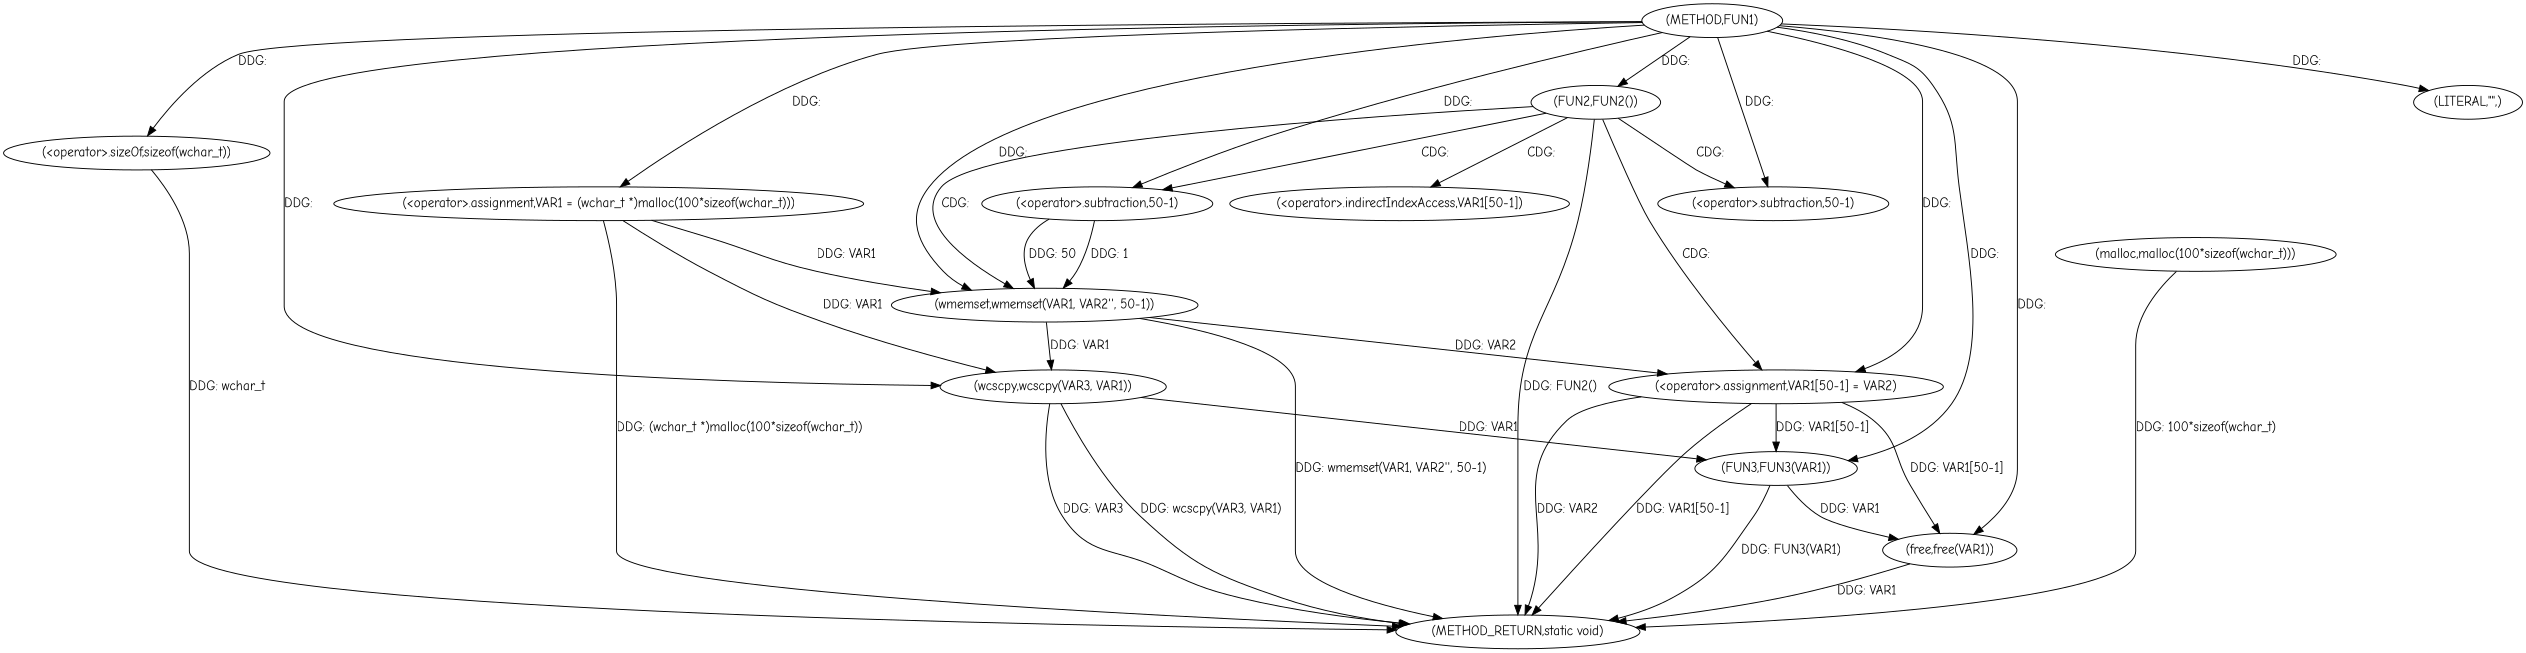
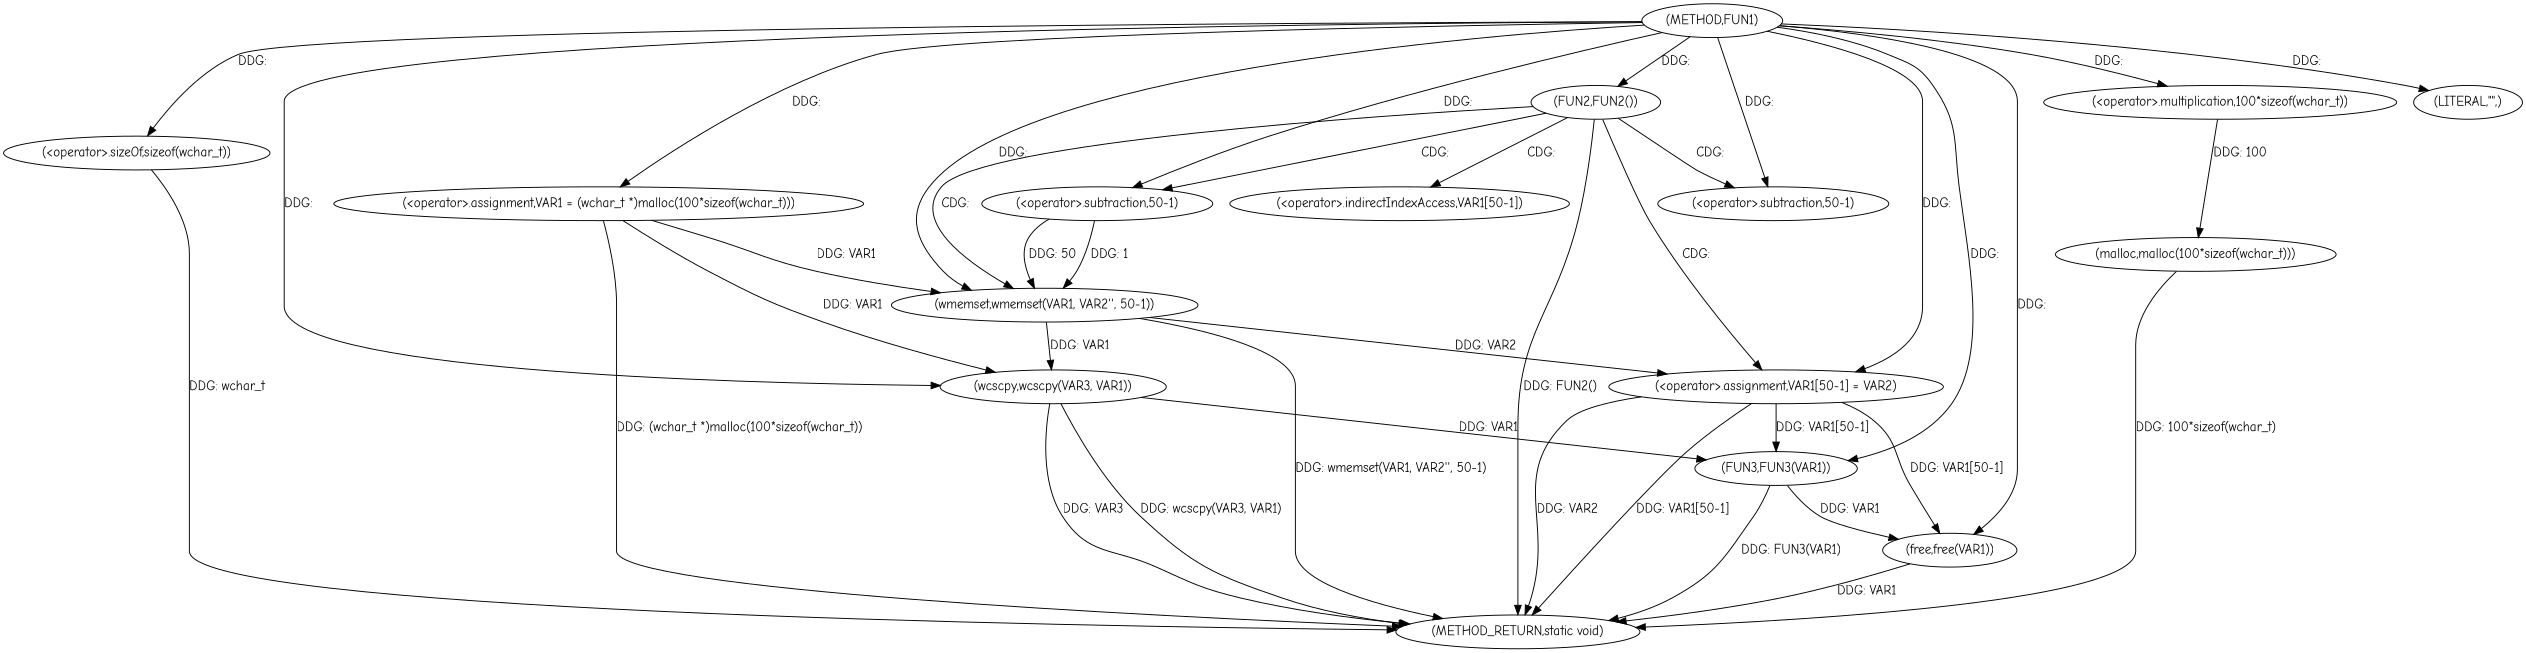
node "(<operator>.multiplication,100*sizeof(wchar_t))": added
